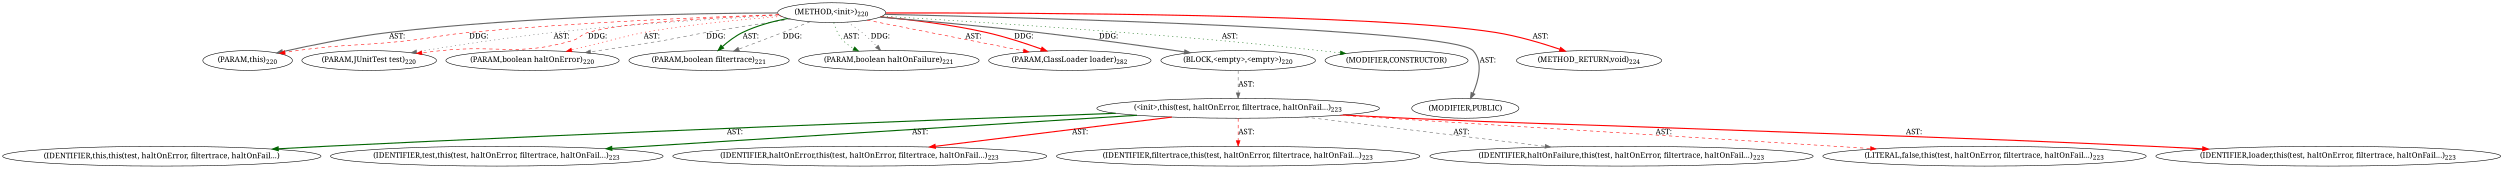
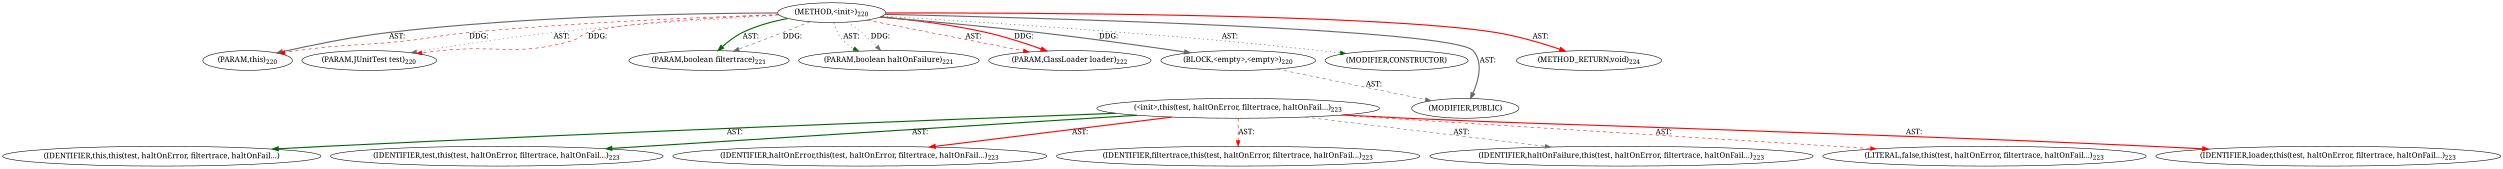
node "(PARAM,ClassLoader loader)": text "282" -> "222"
node "(PARAM,boolean haltOnError)": removed
edge "(BLOCK,<empty>,<empty>)" -> "(<init>,this(test, haltOnError, filtertrace, haltOnFail...)": now "(BLOCK,<empty>,<empty>)" -> "(MODIFIER,PUBLIC)"
